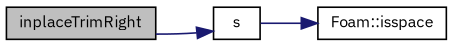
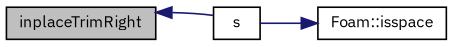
edge "inplaceTrimRight" -> "s": reversed
